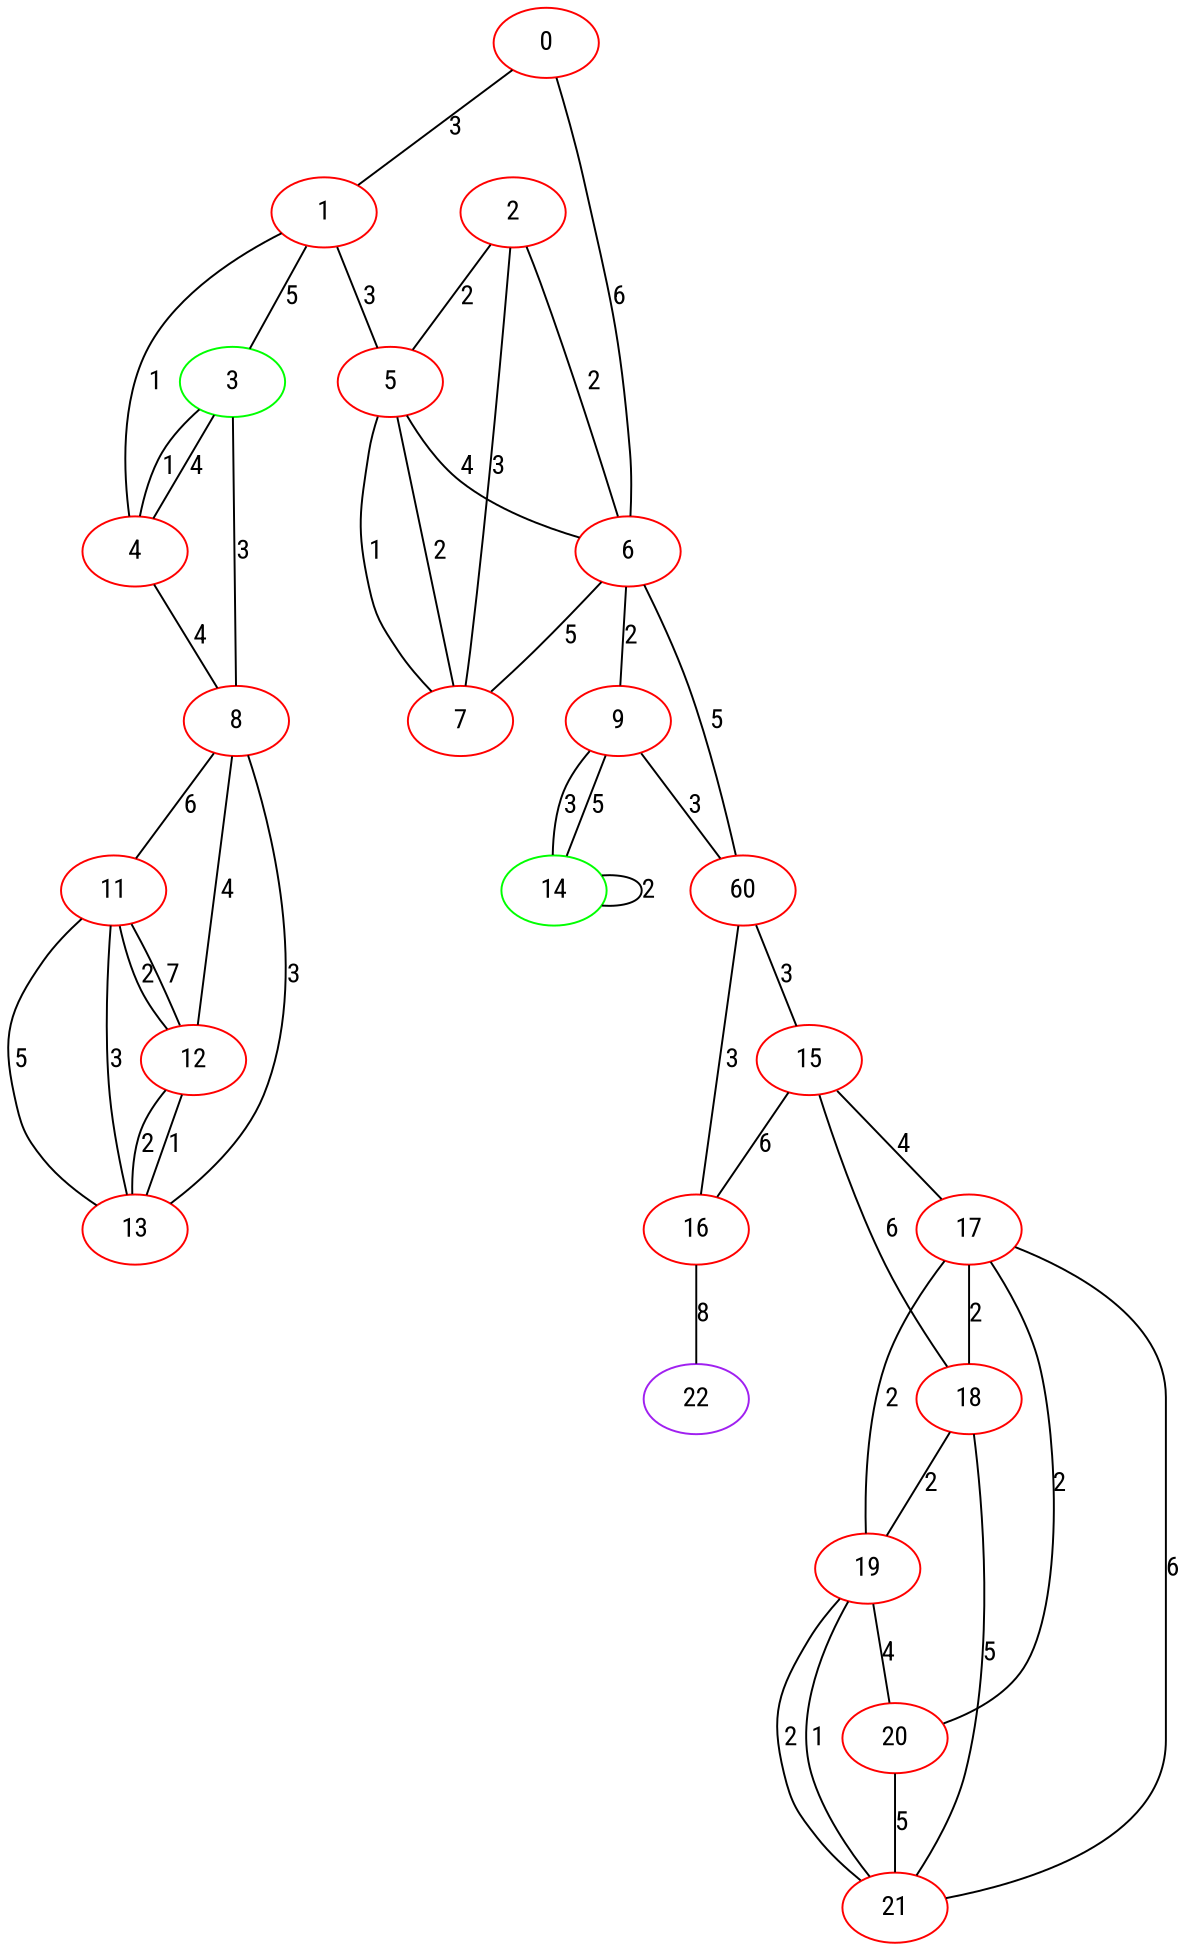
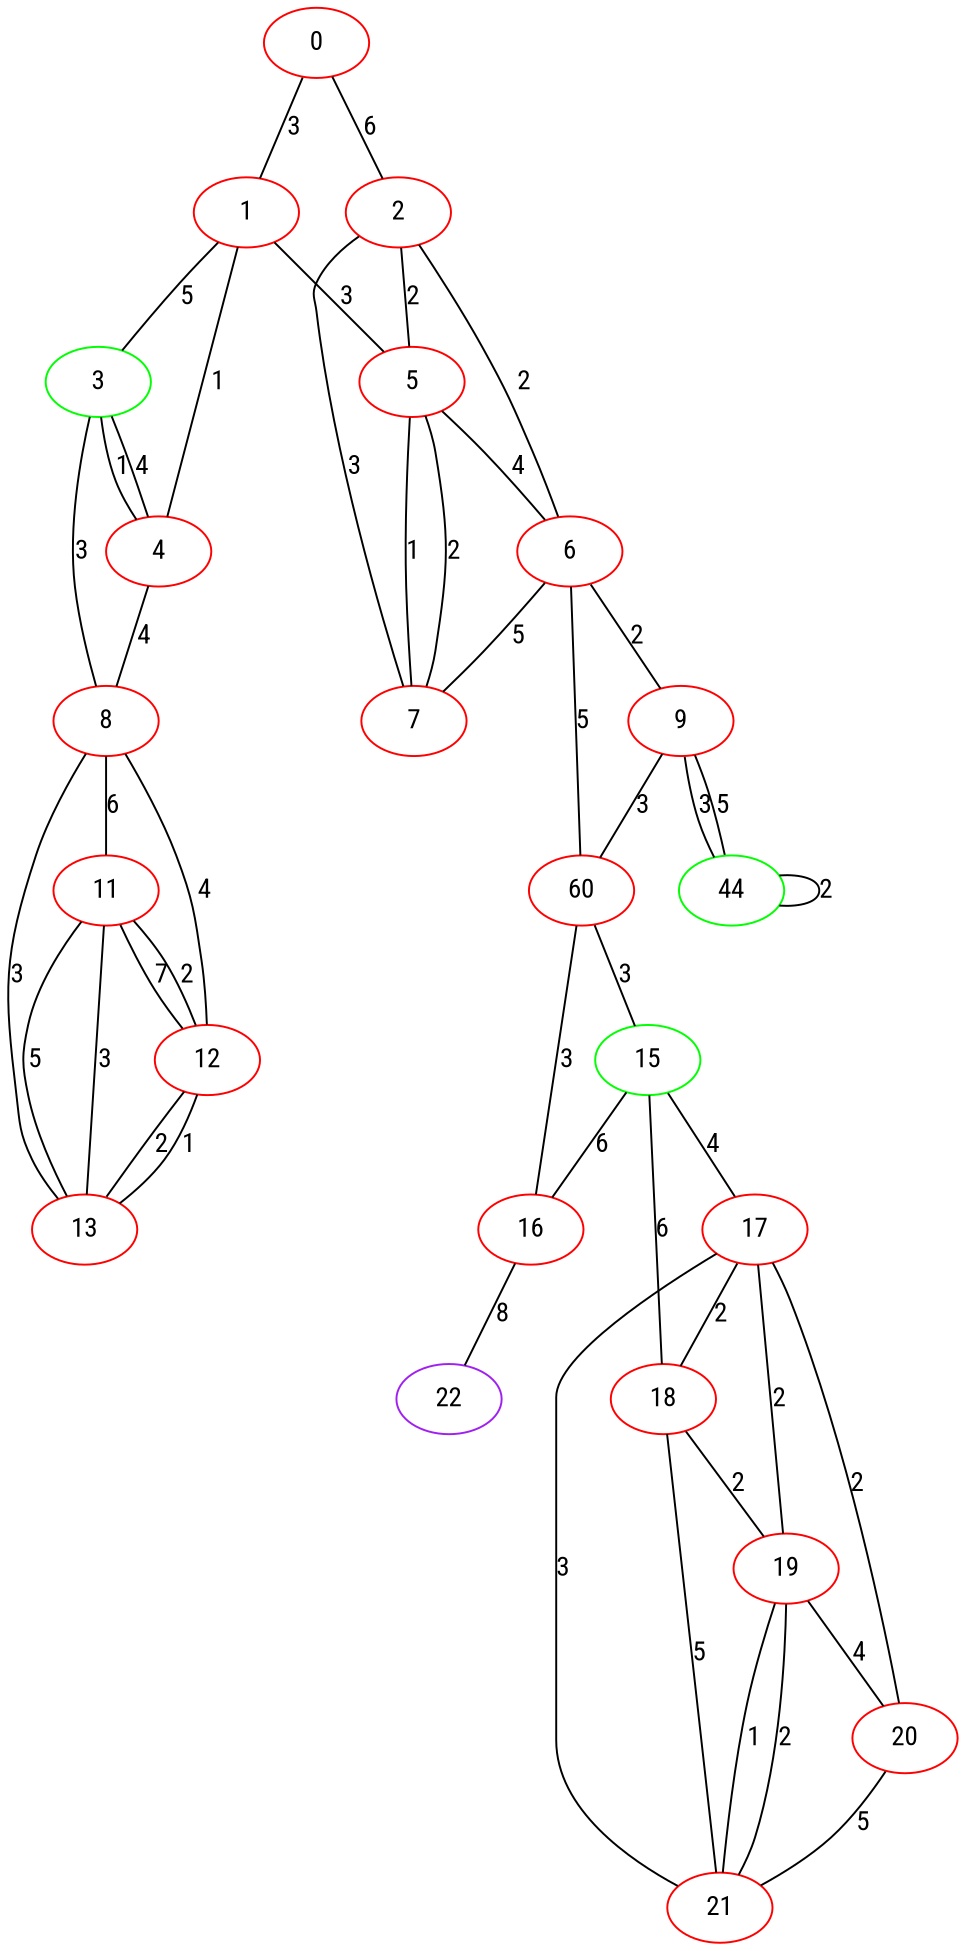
edge "0" -- "6": now "0" -- "2"
node "14": label "14" -> "44"
node "15": color red -> green
edge "17" -- "21": label "6" -> "3"
